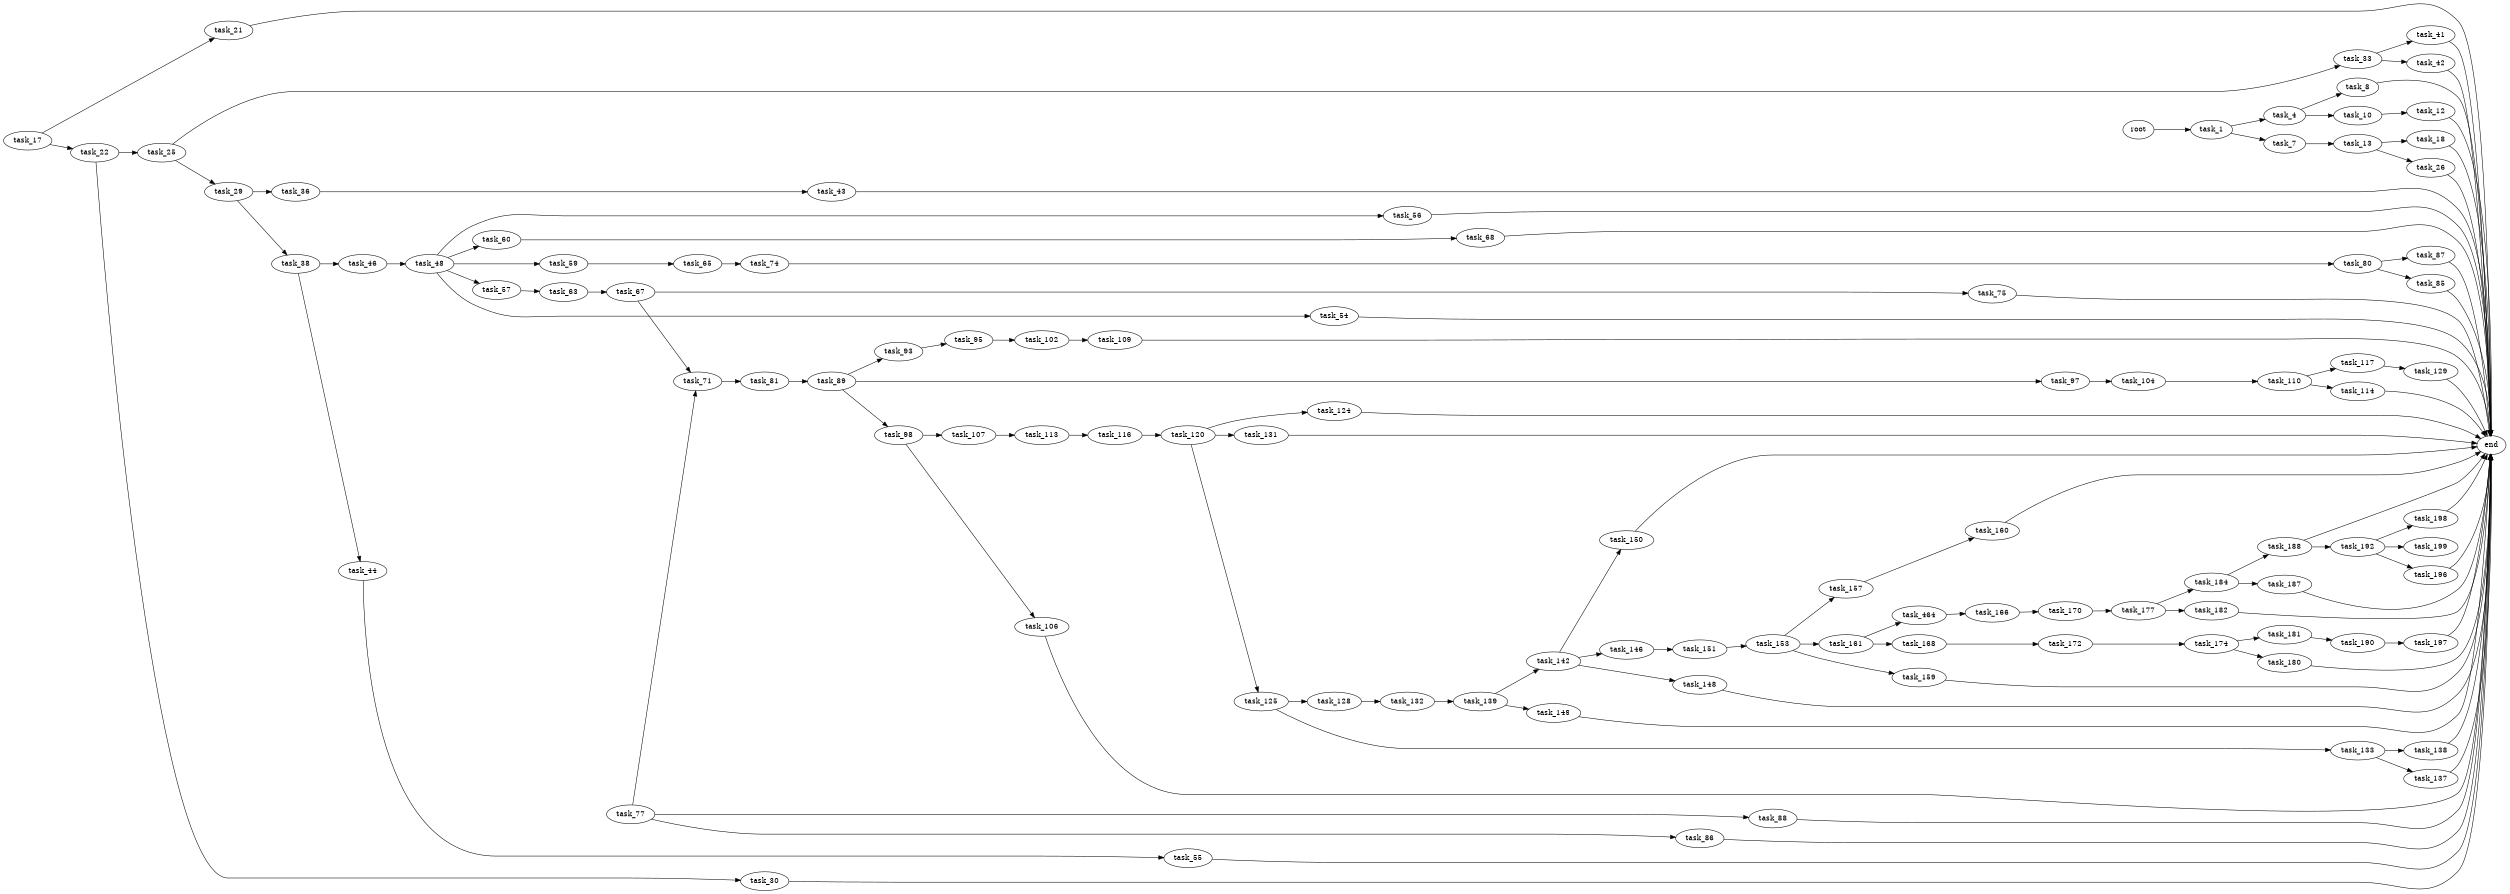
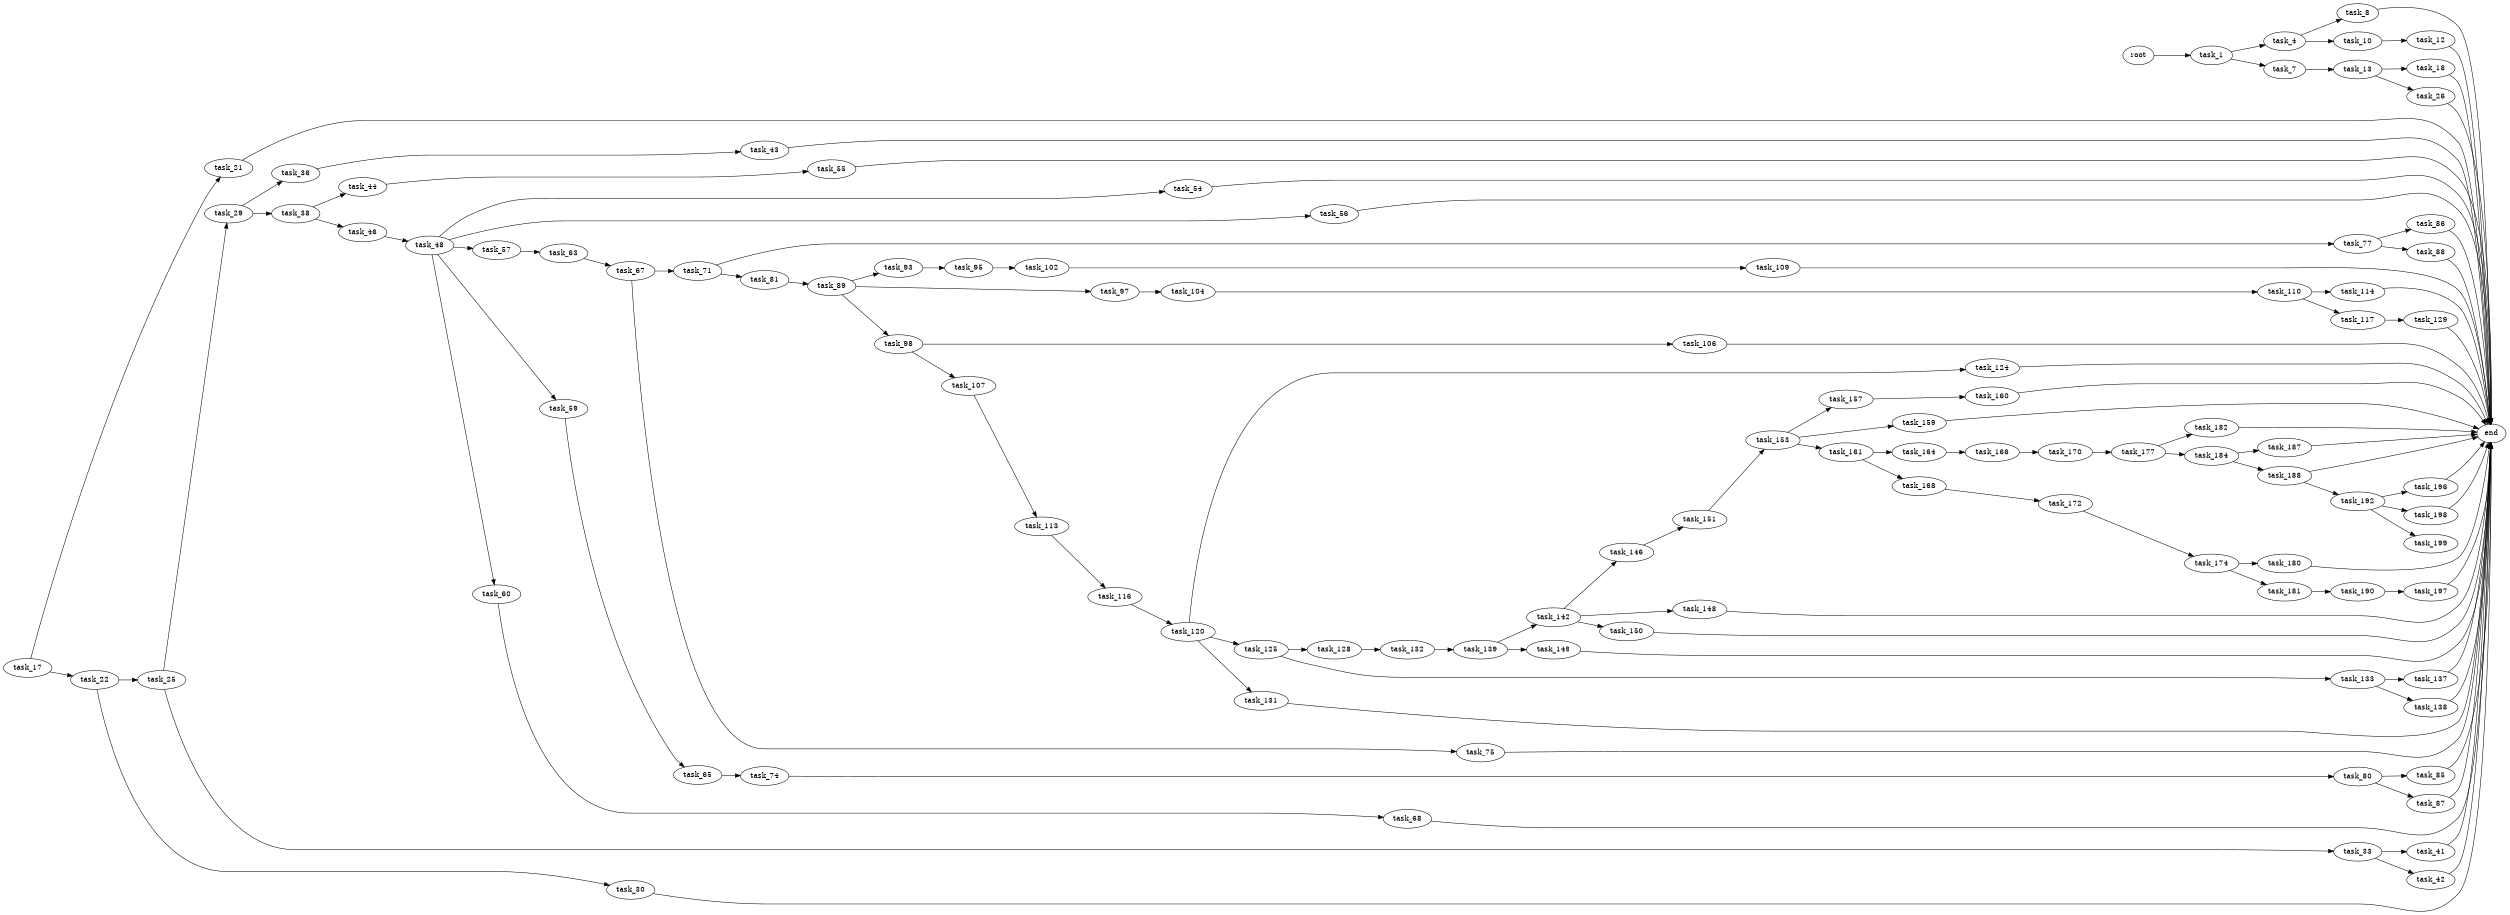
edge "task_77" -> "task_71": reversed
node "task_464": label "task_464" -> "task_164"
